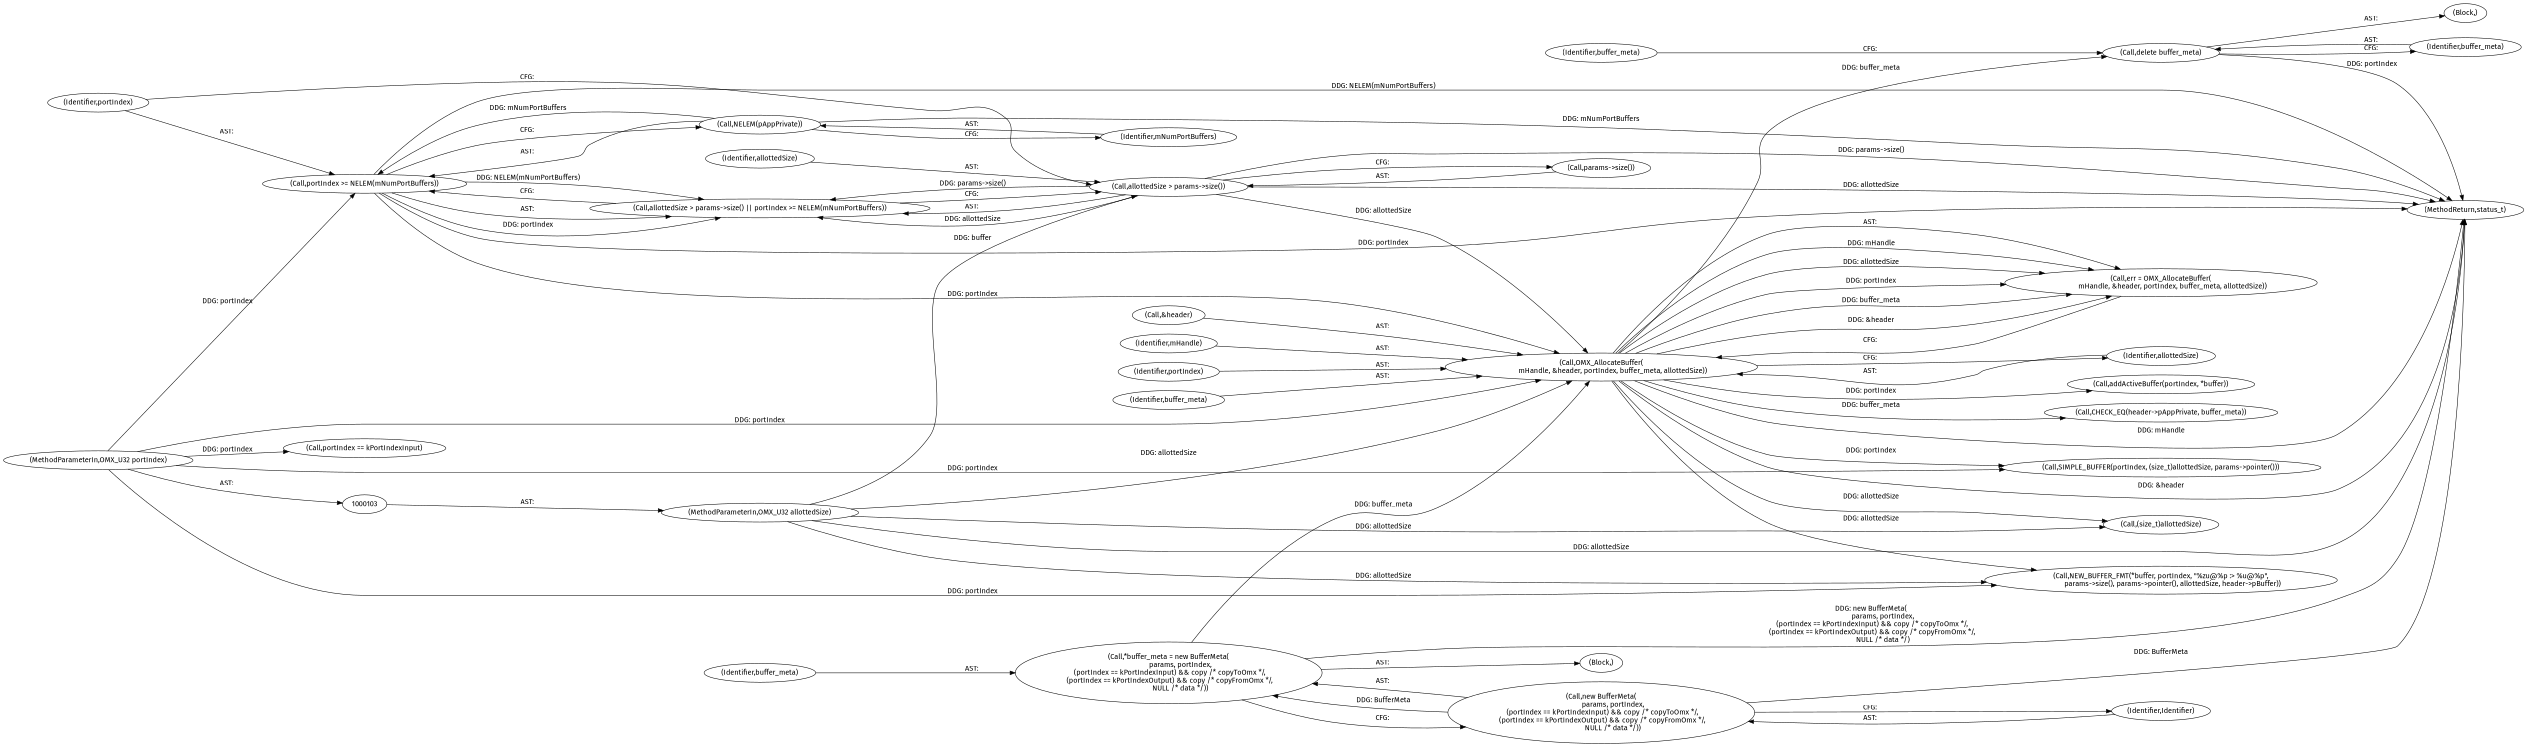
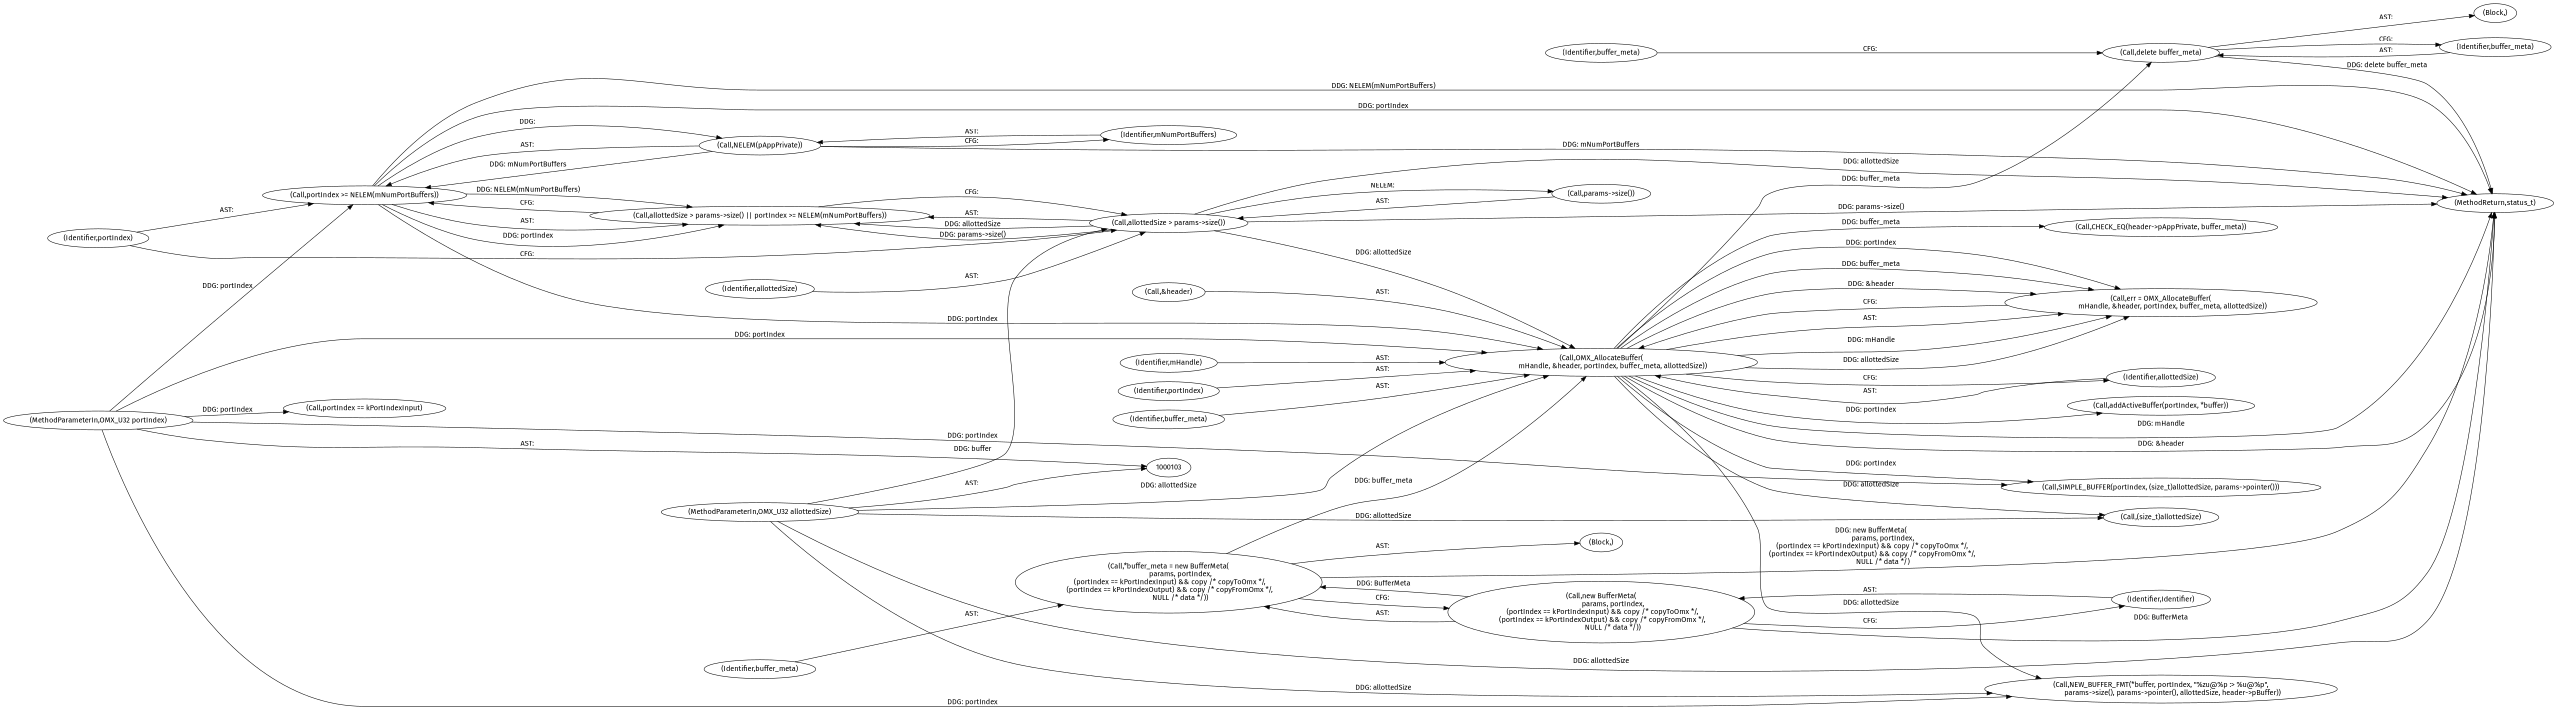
edge "(Call,delete buffer_meta)" -> "(MethodReturn,status_t)": label "DDG: portIndex" -> "DDG: delete buffer_meta"
edge "(Call,portIndex >= NELEM(mNumPortBuffers))" -> "(Call,NELEM(pAppPrivate))": label "CFG: " -> "DDG: "
edge "(Call,allottedSize > params->size())" -> "(Call,params->size())": label "CFG: " -> "NELEM: "
edge "1000103" -> "(MethodParameterIn,OMX_U32 allottedSize)": reversed
